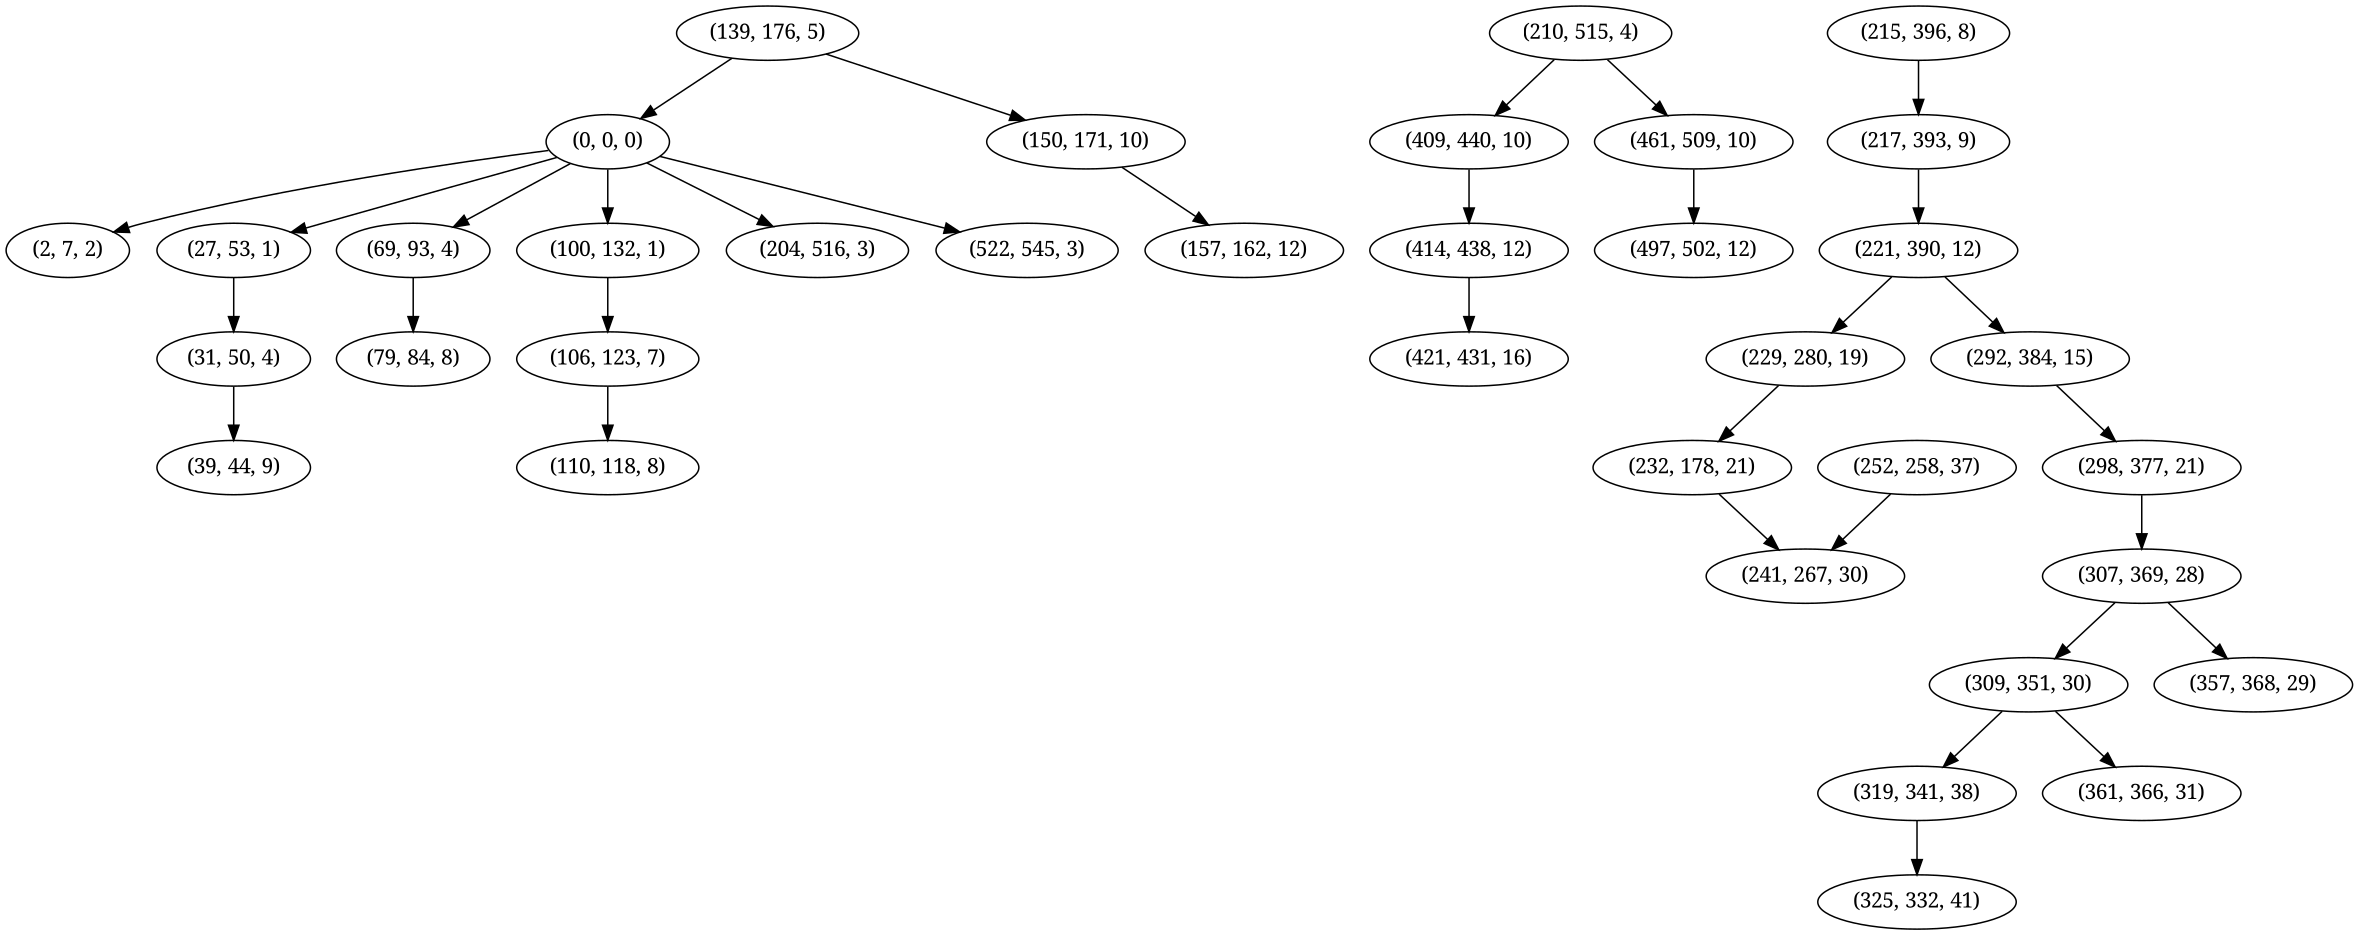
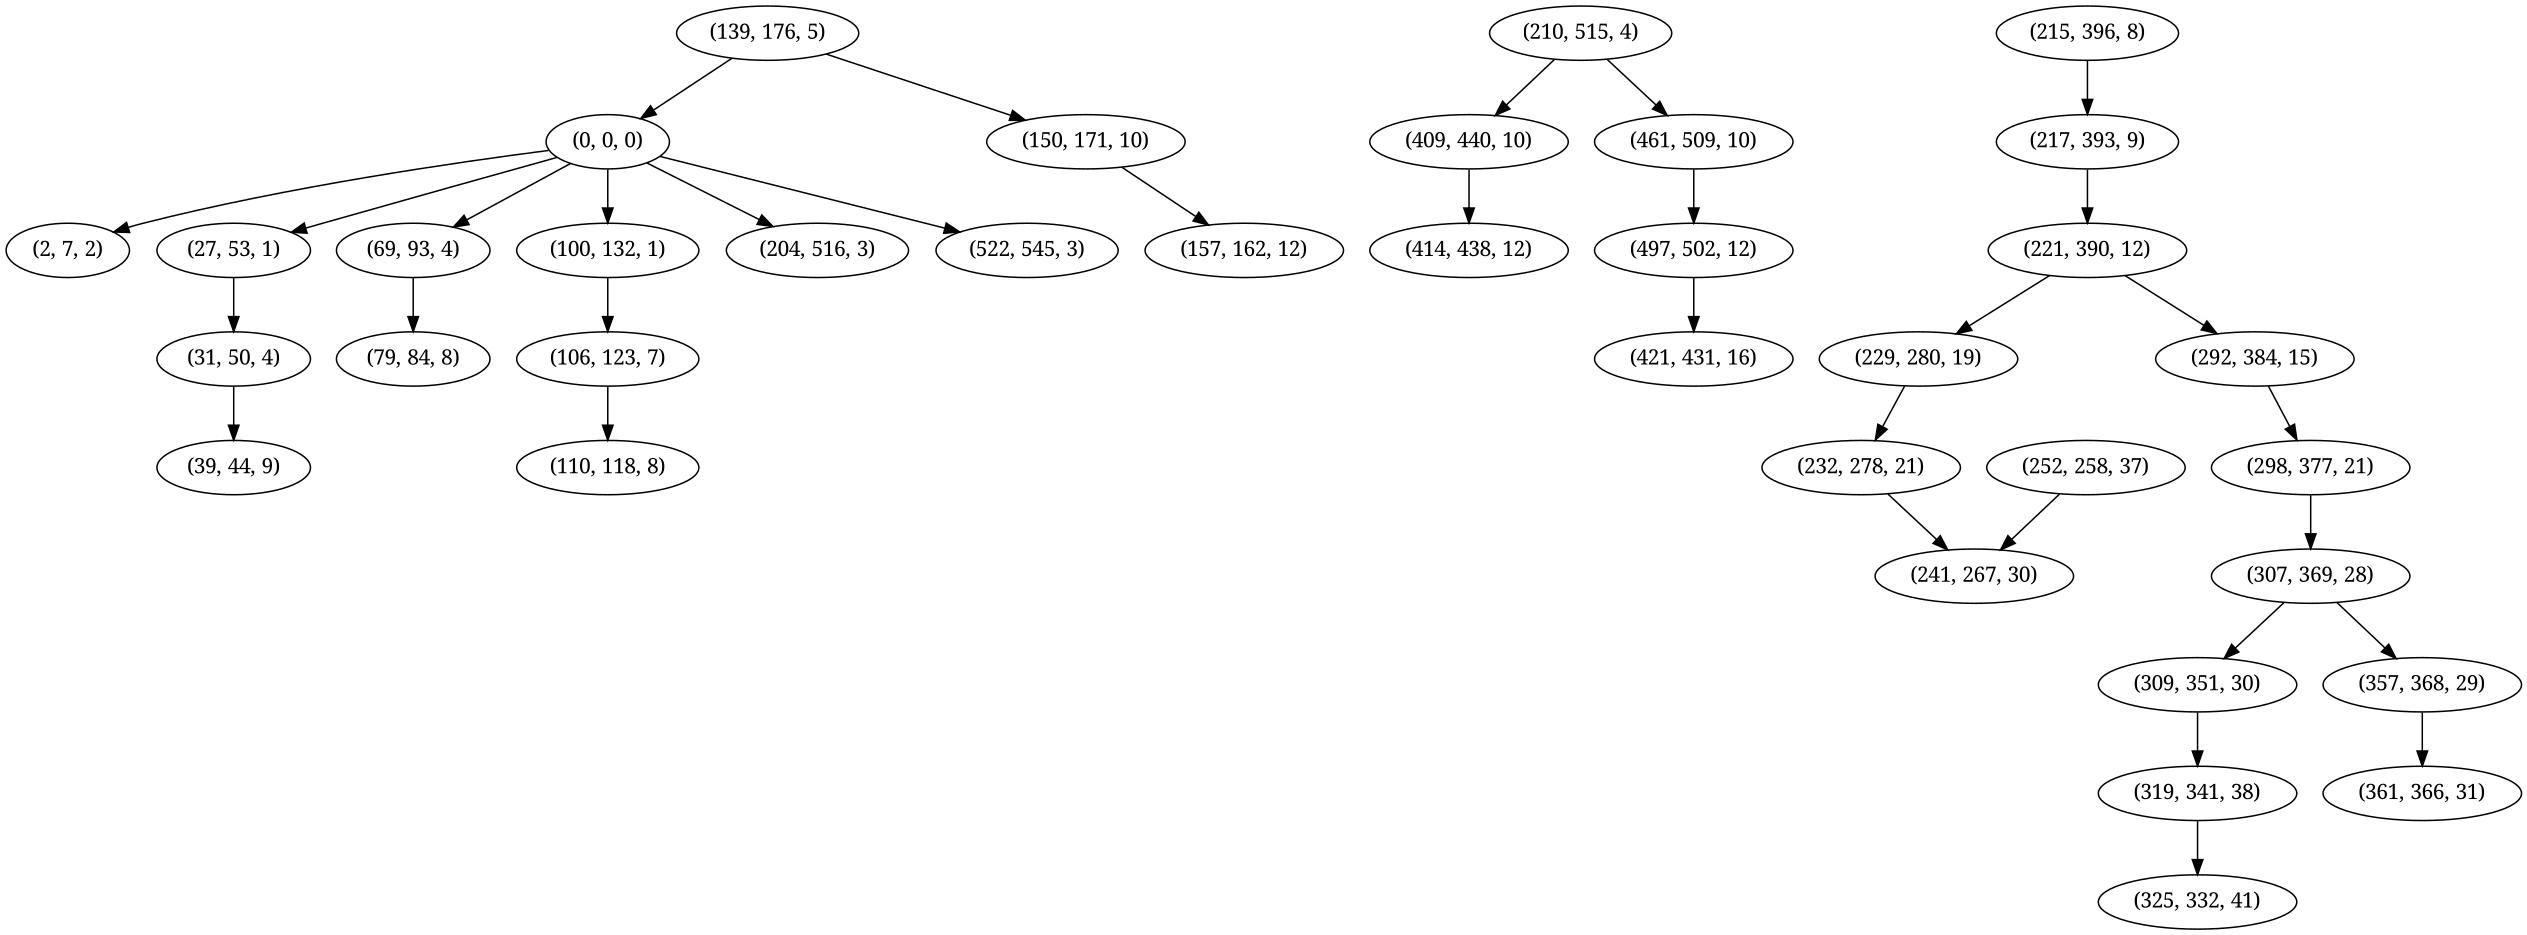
edge "(414, 438, 12)" -> "(421, 431, 16)": now "(497, 502, 12)" -> "(421, 431, 16)"
node "(232, 178, 21)": label "(232, 178, 21)" -> "(232, 278, 21)"
edge "(309, 351, 30)" -> "(361, 366, 31)": now "(357, 368, 29)" -> "(361, 366, 31)"
